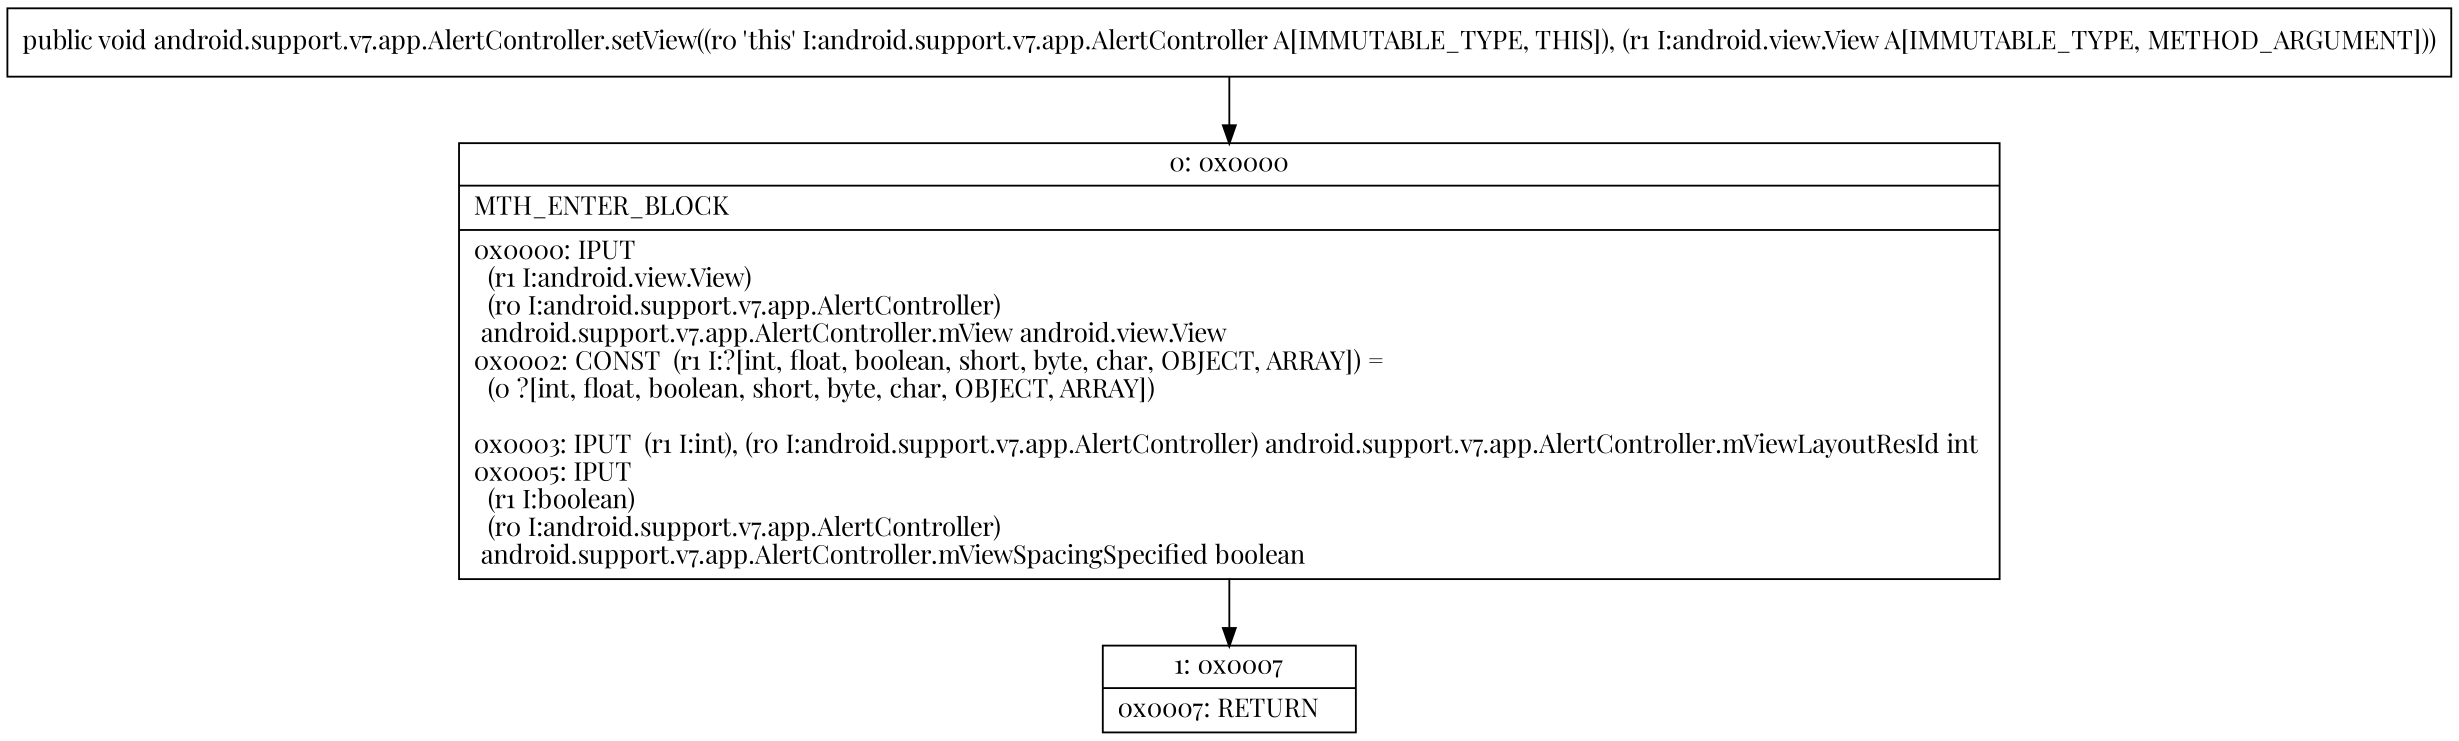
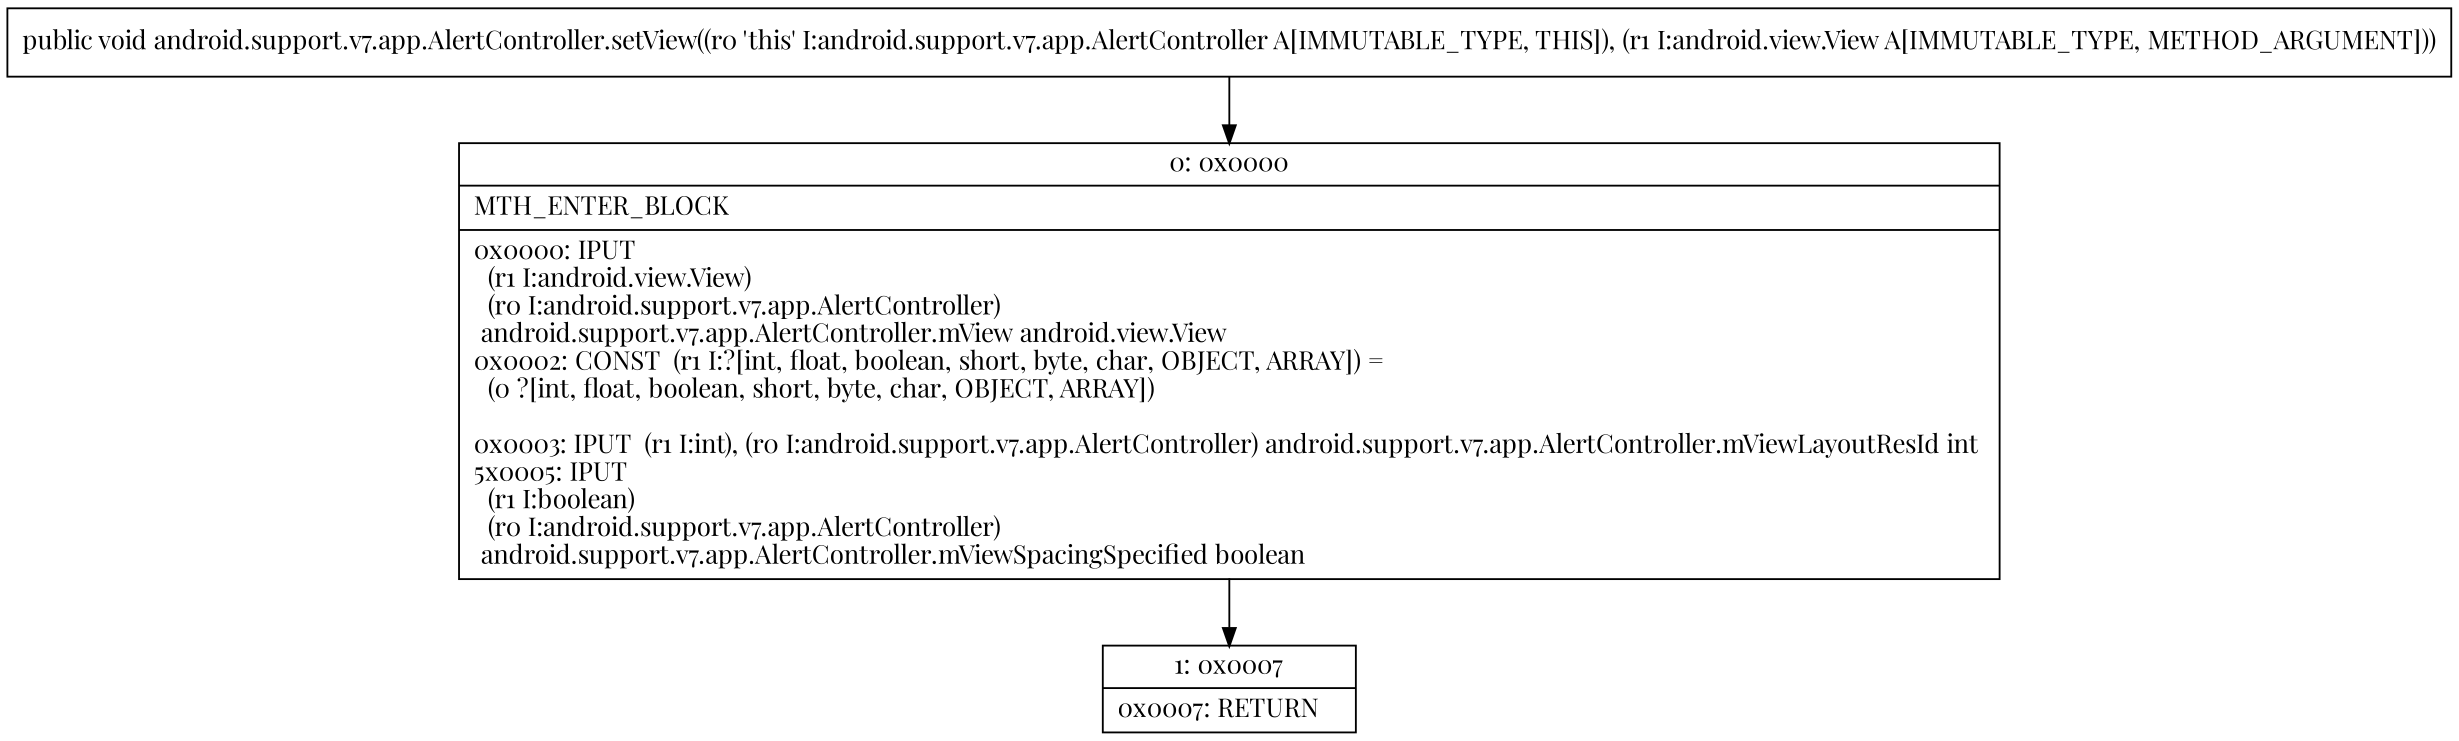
node "0: 0x0000": text "0x0005: IPUT" -> "5x0005: IPUT"
